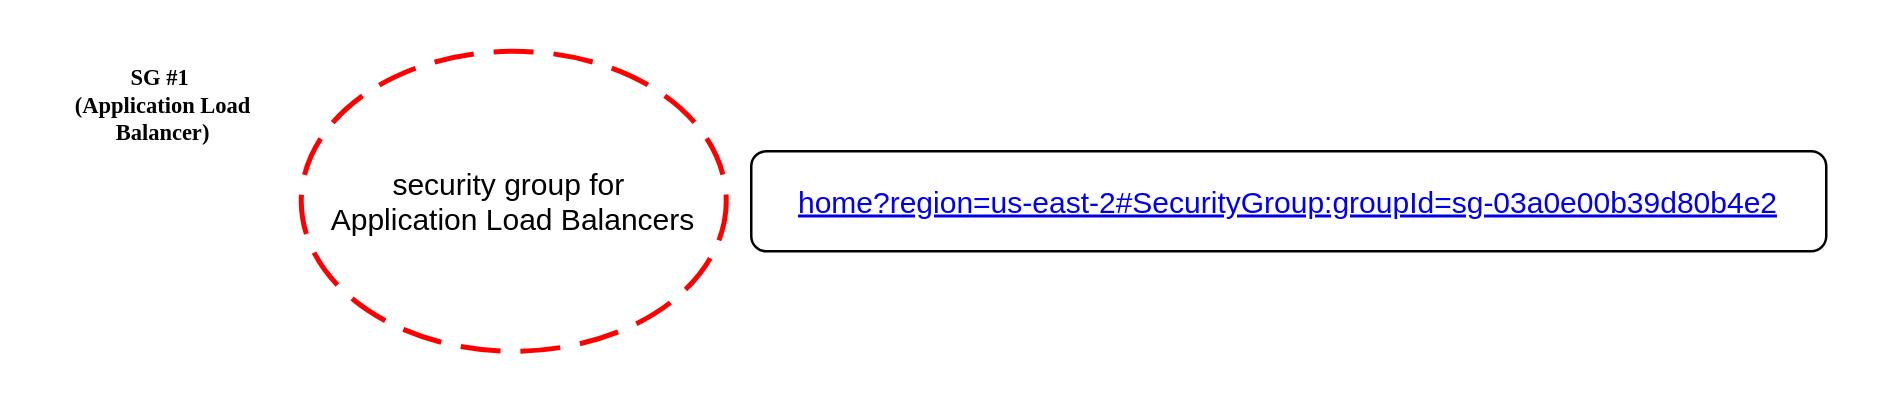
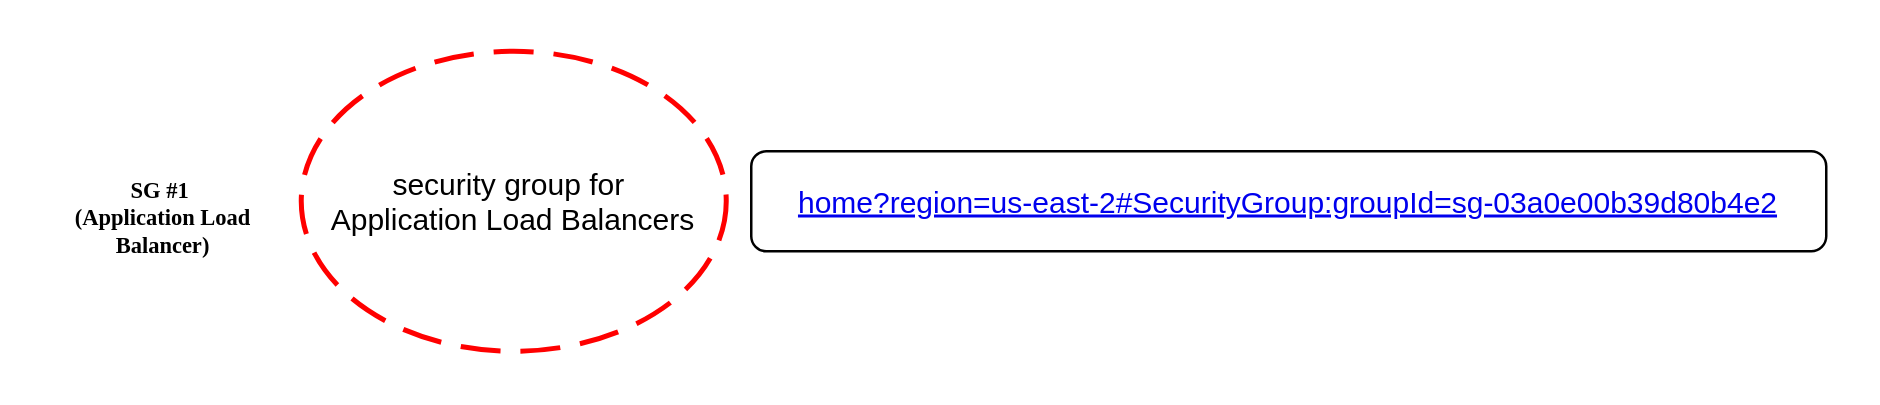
node "SG #1 (Application Load Balancer)": moved (164, 106) -> (164, 219)
